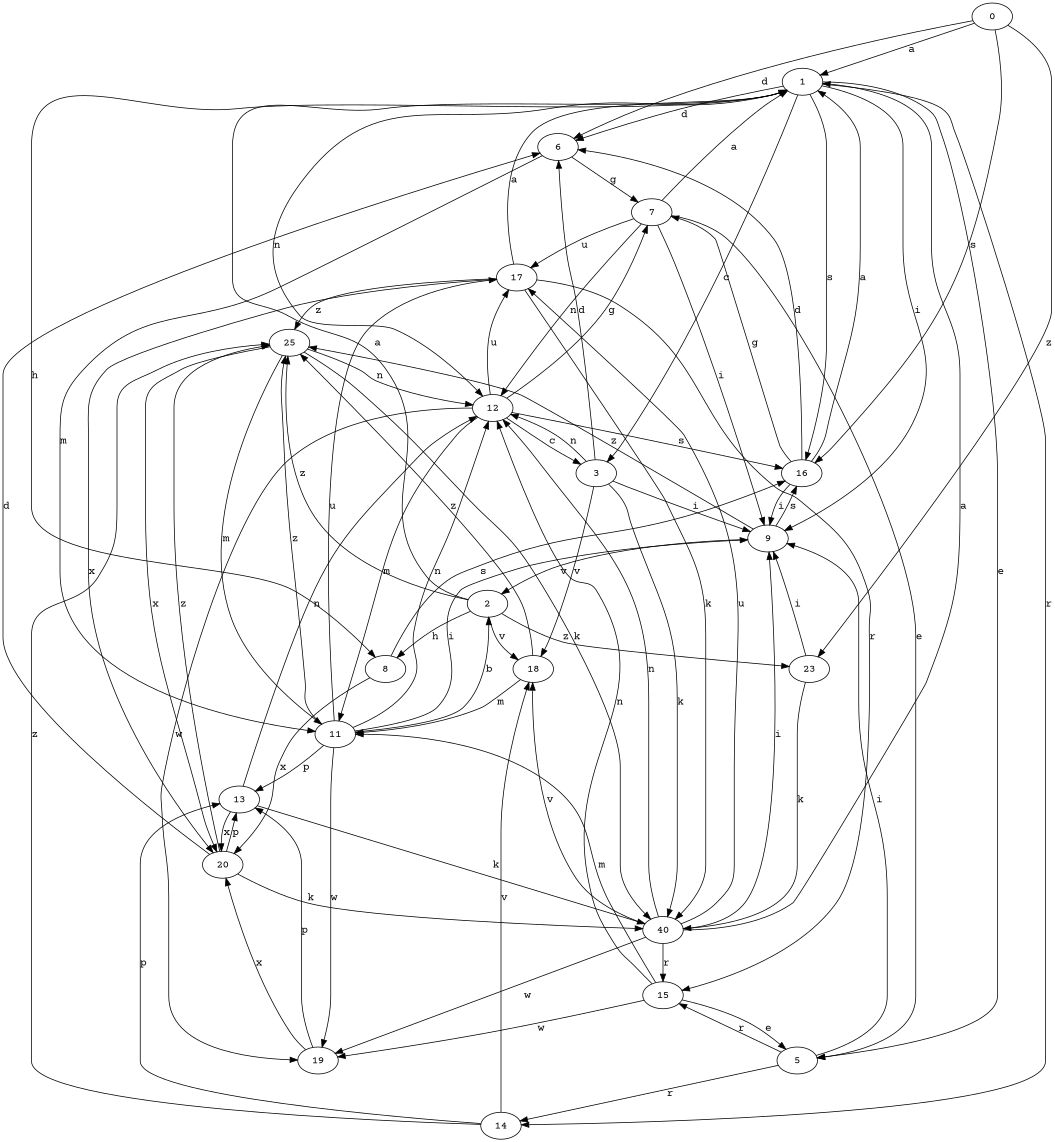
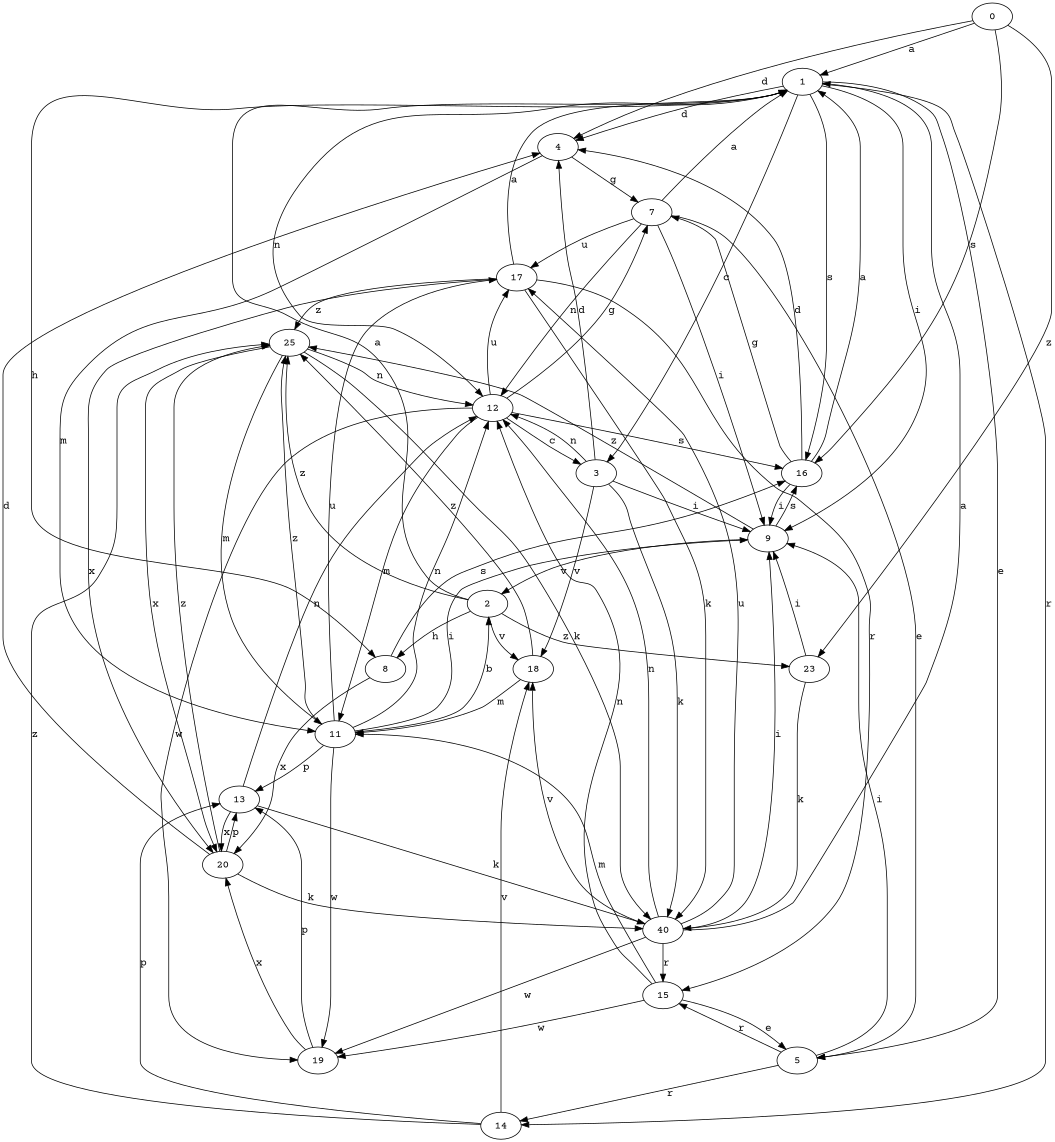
node "6": label "6" -> "4"
